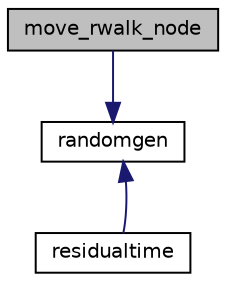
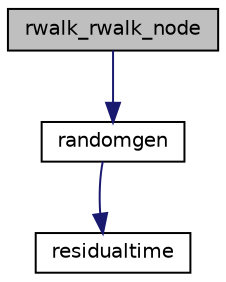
node "move_rwalk_node": label "move_rwalk_node" -> "rwalk_rwalk_node"
edge "residualtime" -> "randomgen": reversed
